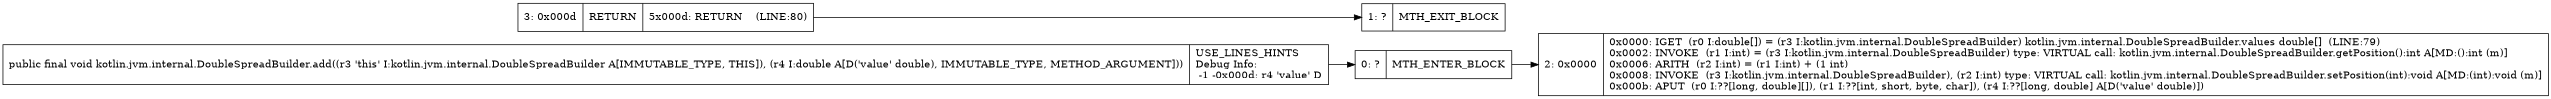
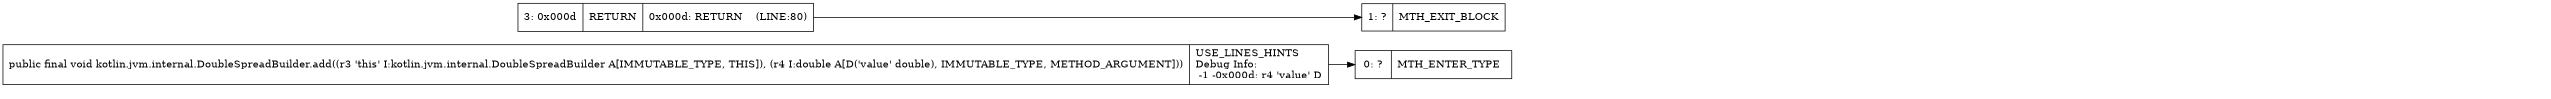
node "3: 0x000d": text "5x000d: RETURN    (LINE:80)" -> "0x000d: RETURN    (LINE:80)"
node "0: ?": text "MTH_ENTER_BLOCK" -> "MTH_ENTER_TYPE"
node "2: 0x0000": removed
